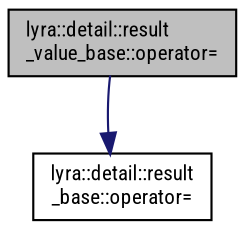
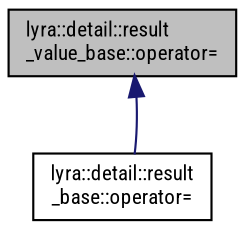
edge "lyra::detail::result _value_base::operator=" -> "lyra::detail::result _base::operator=": reversed
